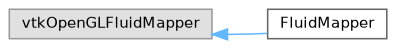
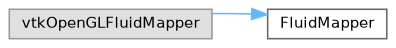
edge "FluidMapper" -> "vtkOpenGLFluidMapper": reversed
